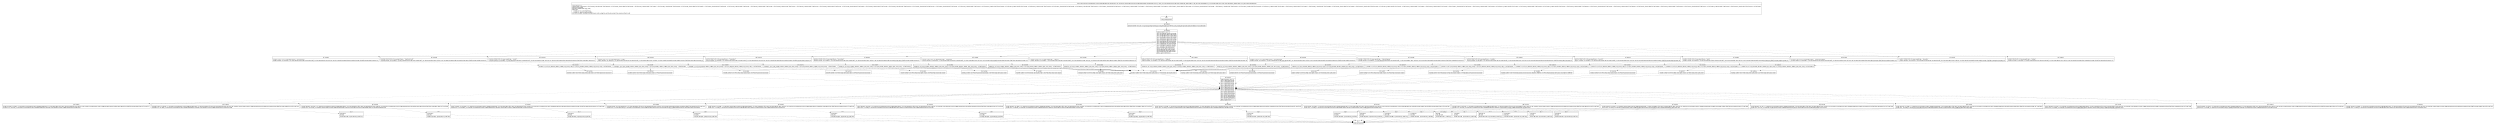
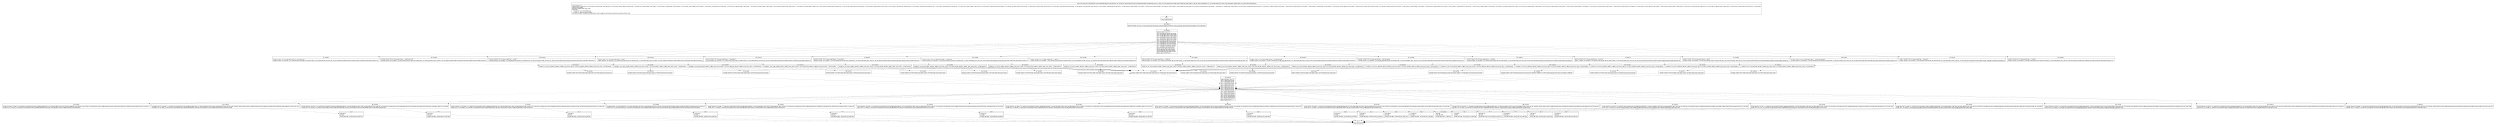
node "101: 0x0011": removed
